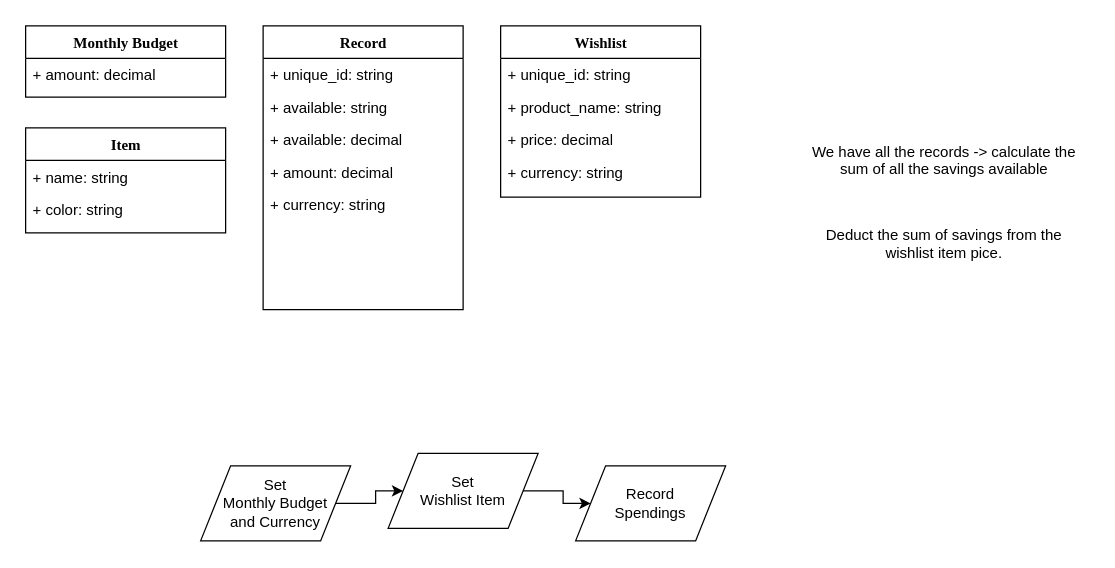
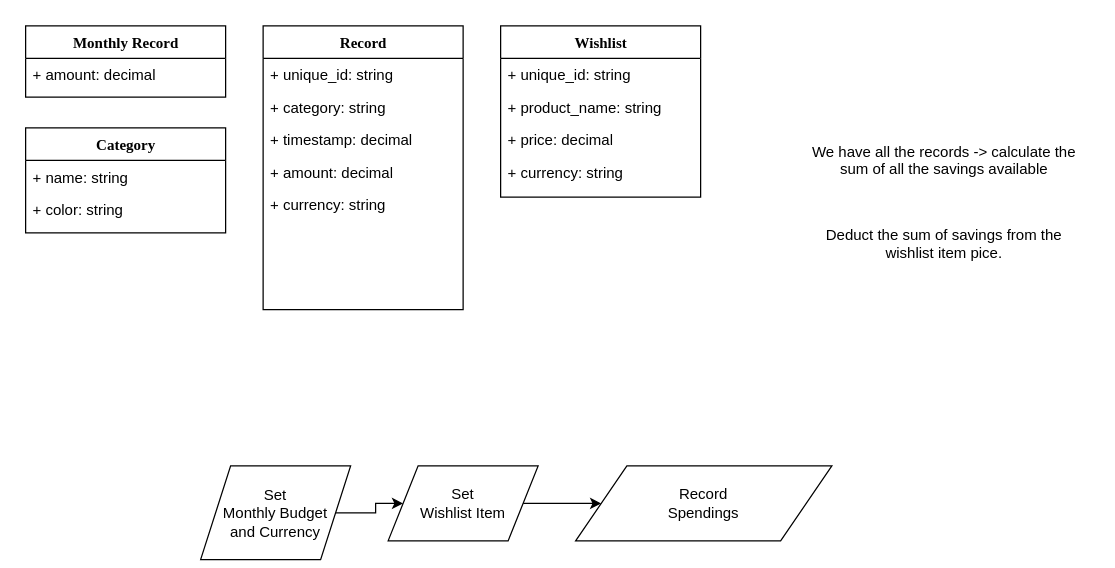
node "Monthly Budget": label "Monthly Budget" -> "Monthly Record"
node "+ available: string": label "+ available: string" -> "+ category: string"
node "+ available: decimal": label "+ available: decimal" -> "+ timestamp: decimal"
node "Item": label "Item" -> "Category"
node "Set Wishlist Item": moved (463, 491) -> (463, 503)
node "Set Monthly Budget and Currency": size 150x75 -> 150x94
node "Record Spendings": size 150x75 -> 256x75
